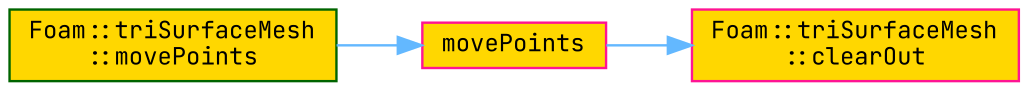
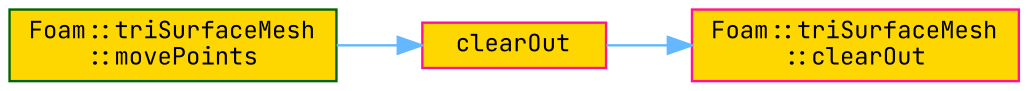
node "movePoints": label "movePoints" -> "clearOut"
